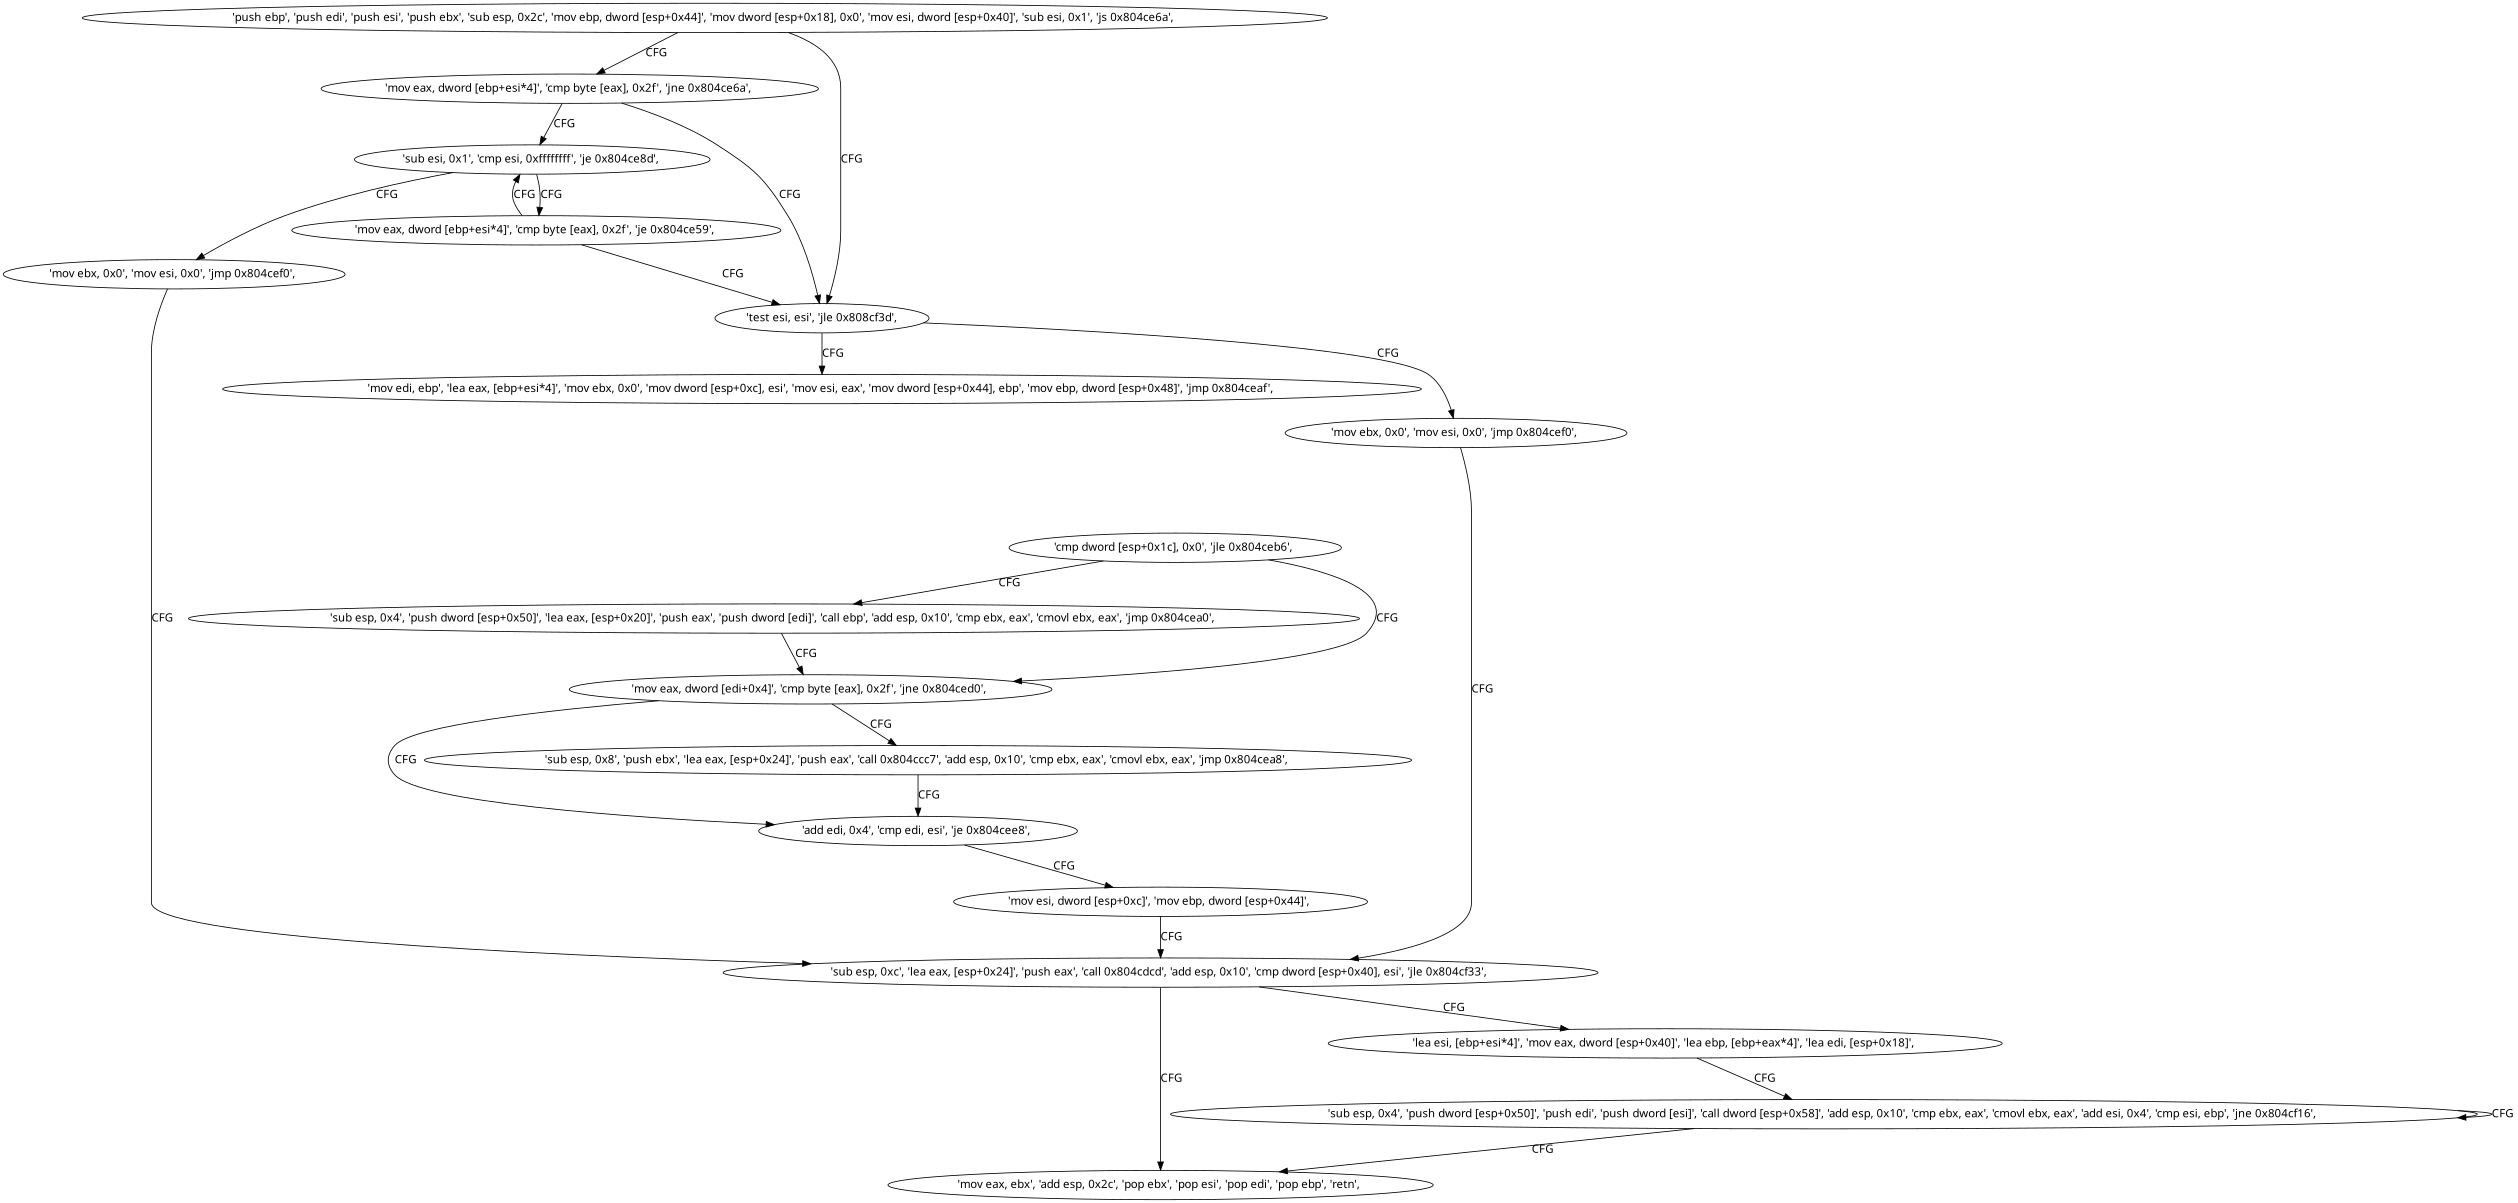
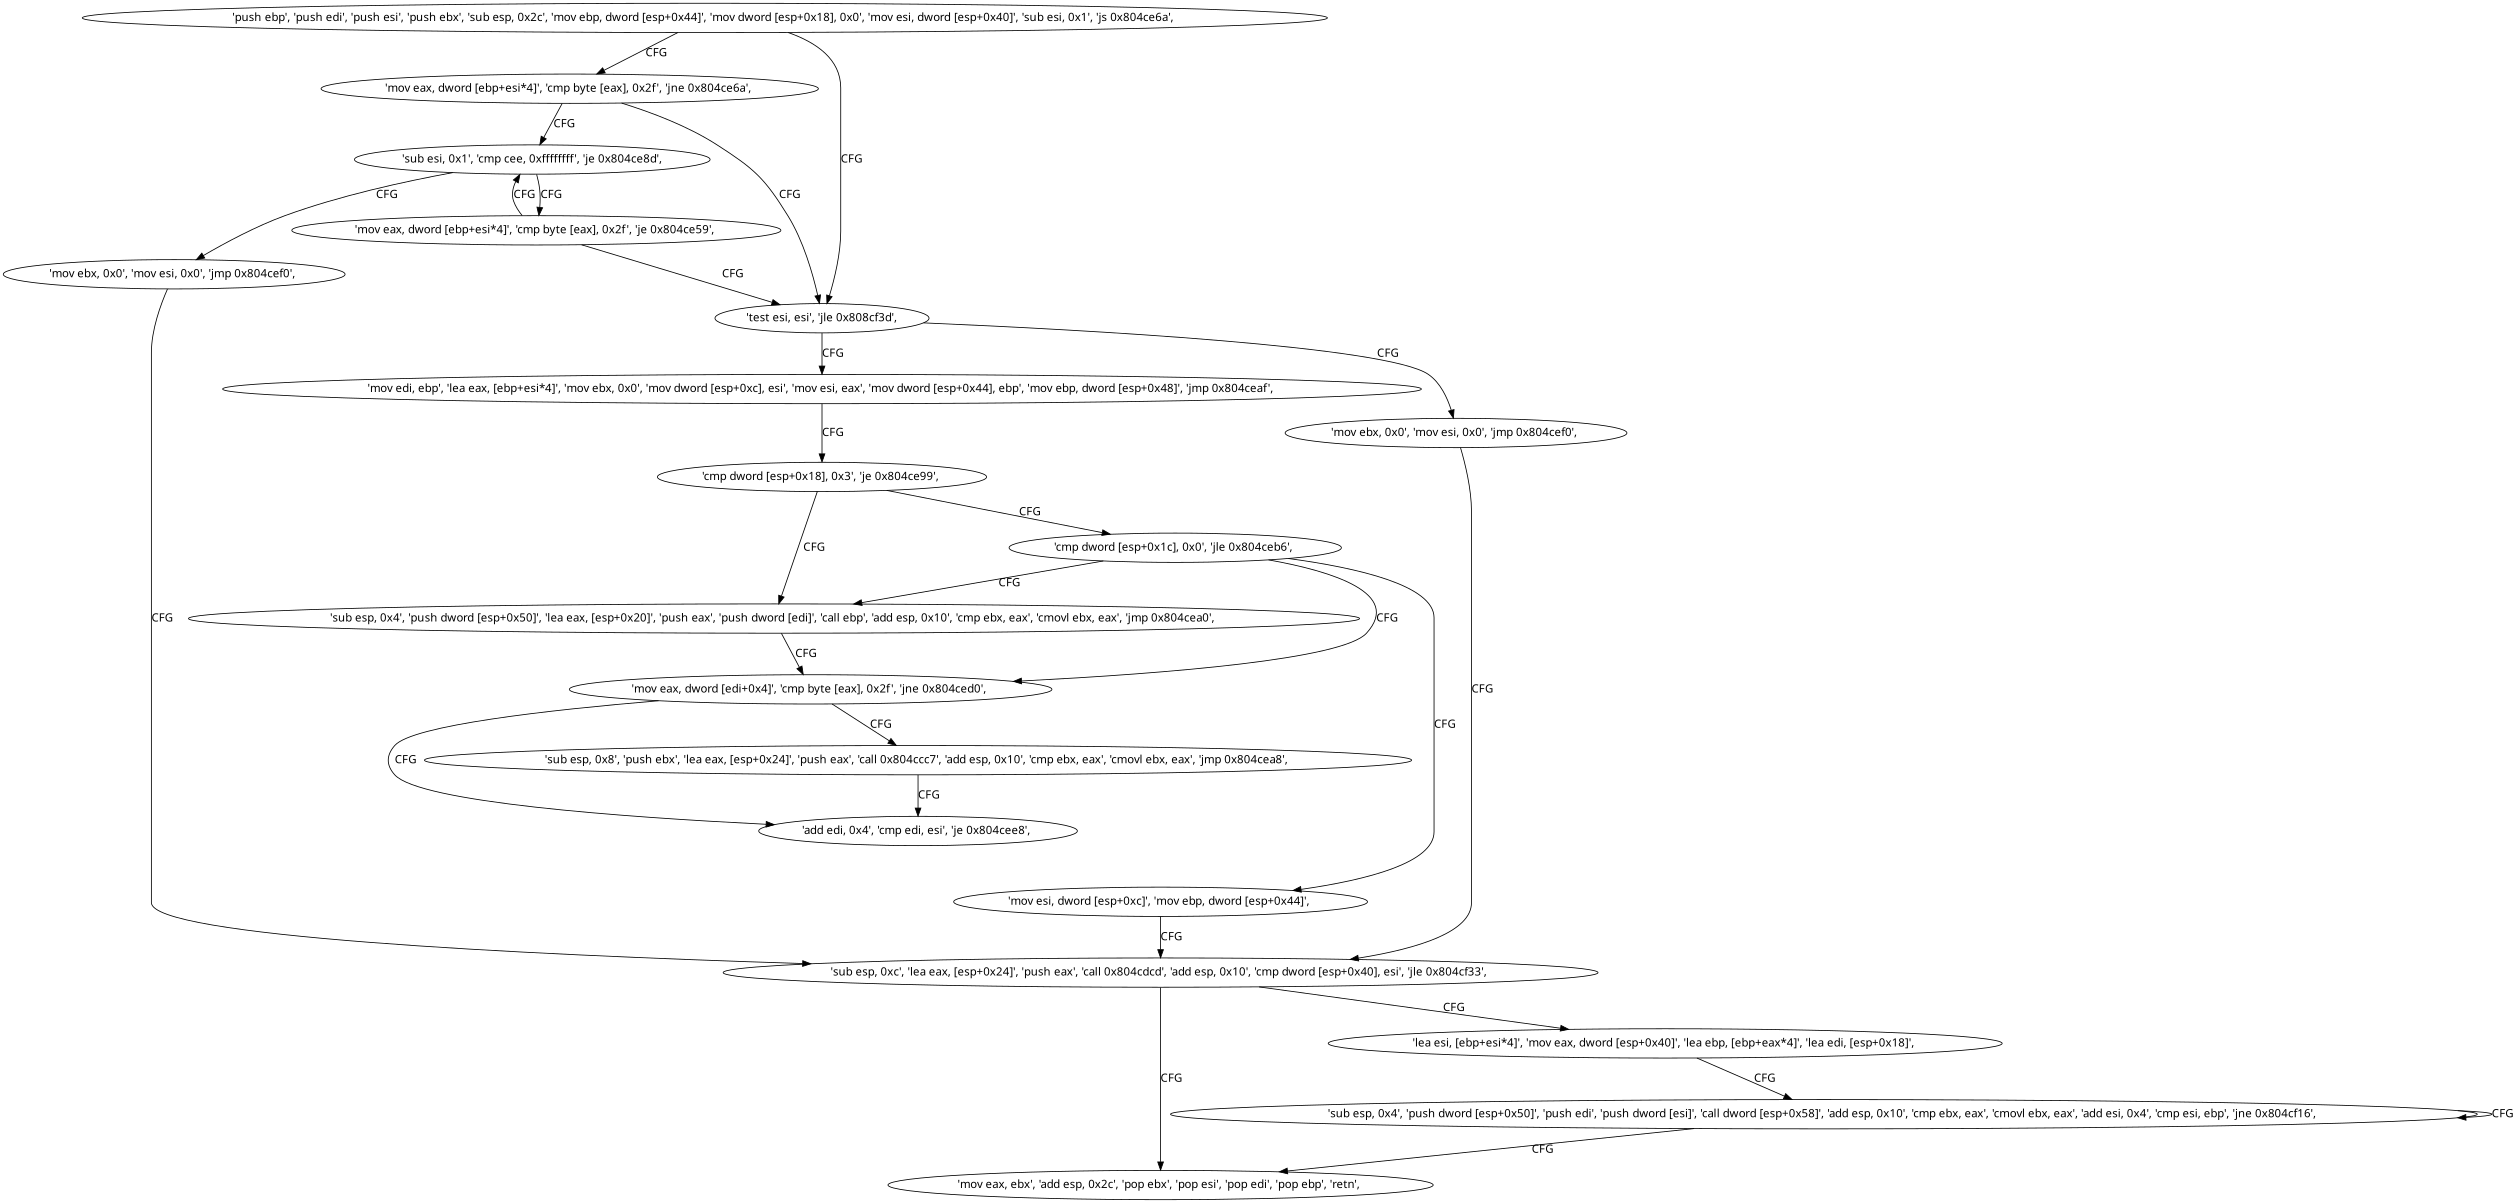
node "'sub esi, 0x1', 'cmp esi, 0xffffffff', 'je 0x804ce8d',": label "'sub esi, 0x1', 'cmp esi, 0xffffffff', 'je 0x804ce8d'," -> "'sub esi, 0x1', 'cmp cee, 0xffffffff', 'je 0x804ce8d',"
node "'cmp dword [esp+0x18], 0x3', 'je 0x804ce99',": added
edge "'add edi, 0x4', 'cmp edi, esi', 'je 0x804cee8'," -> "'mov esi, dword [esp+0xc]', 'mov ebp, dword [esp+0x44]',": now "'cmp dword [esp+0x1c], 0x0', 'jle 0x804ceb6'," -> "'mov esi, dword [esp+0xc]', 'mov ebp, dword [esp+0x44]',"
